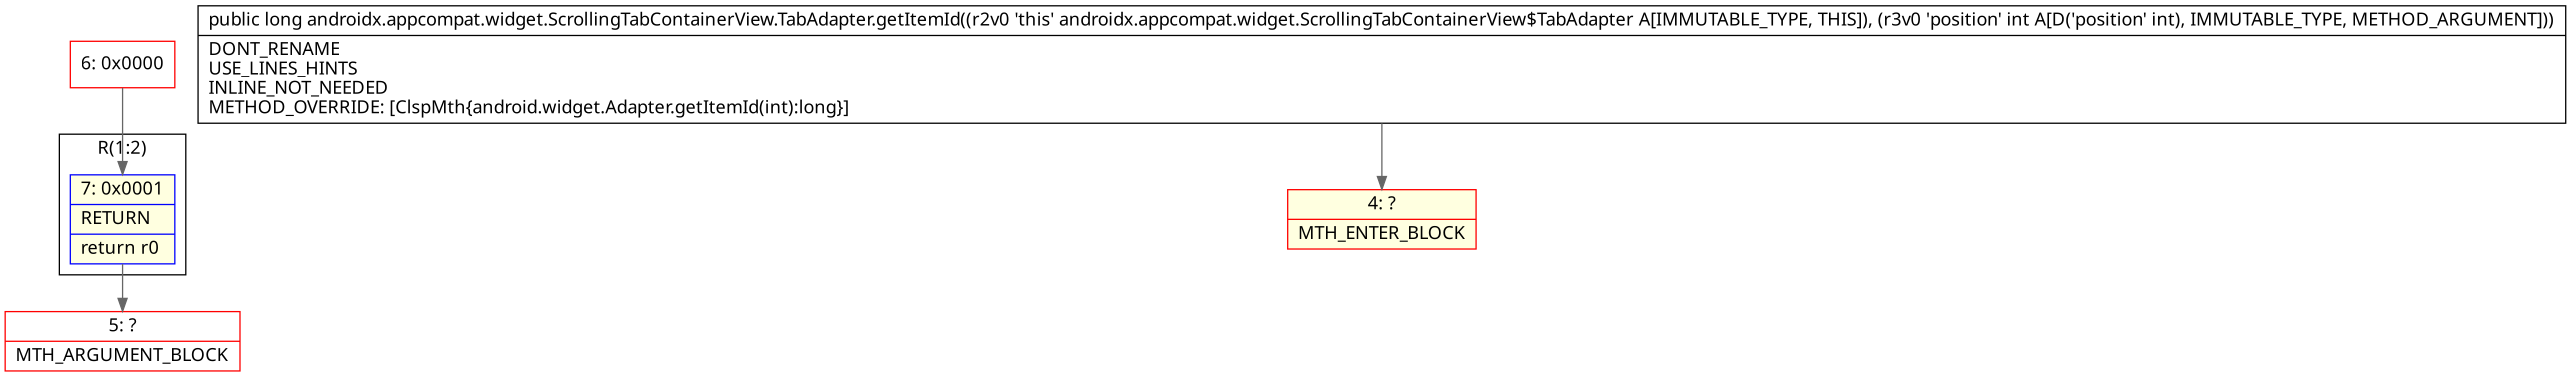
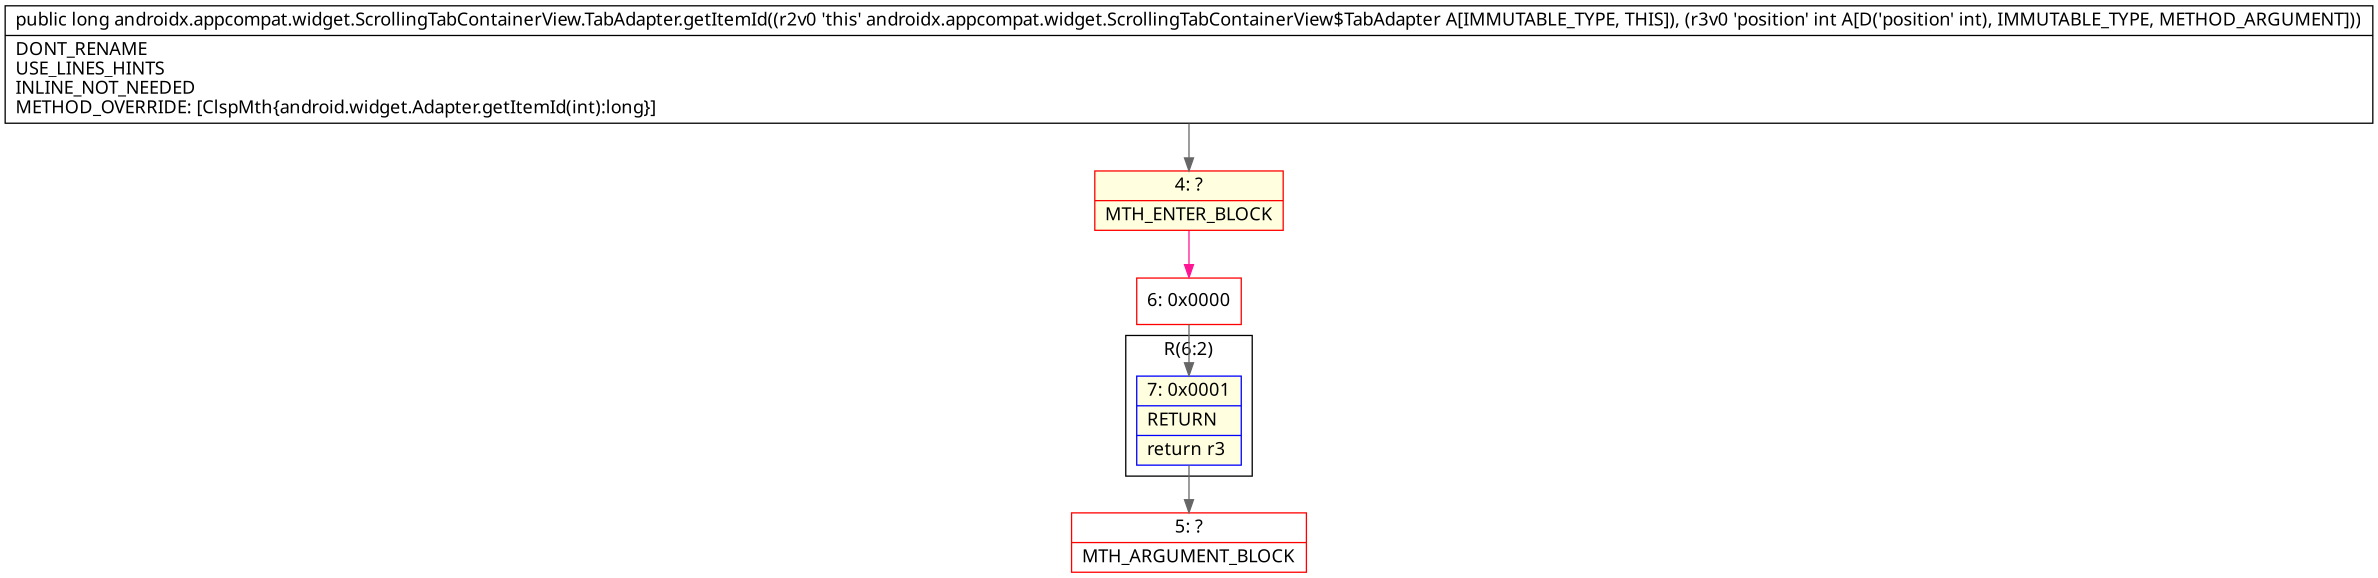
cluster "R(1:2)": label "R(1:2)" -> "R(6:2)"
node "7: 0x0001": text "return r0" -> "return r3"
edge "4: ?" -> "6: 0x0000": added
